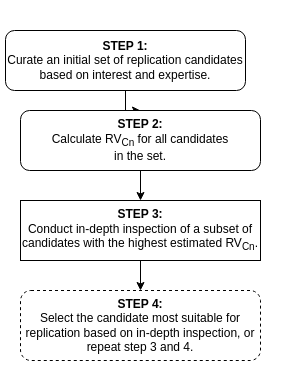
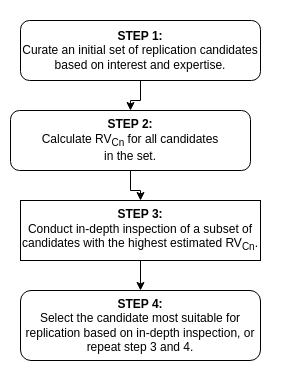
node "STEP 1: Curate an initial set of replication candidates based on interest and expertise.": moved (126, 61) -> (141, 51)
node "STEP 2: Calculate RVCn for all candidates in the set.": moved (141, 141) -> (131, 141)
node "STEP 4: Select the candidate most suitable for replication based on in-depth inspection, or repeat step 3 and 4.": style dashed -> solid
